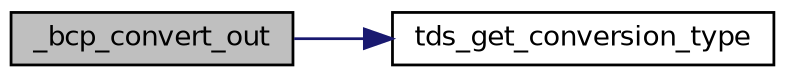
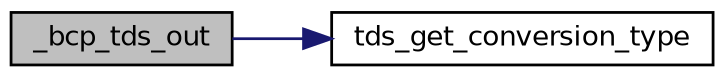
node "_bcp_convert_out": label "_bcp_convert_out" -> "_bcp_tds_out"
